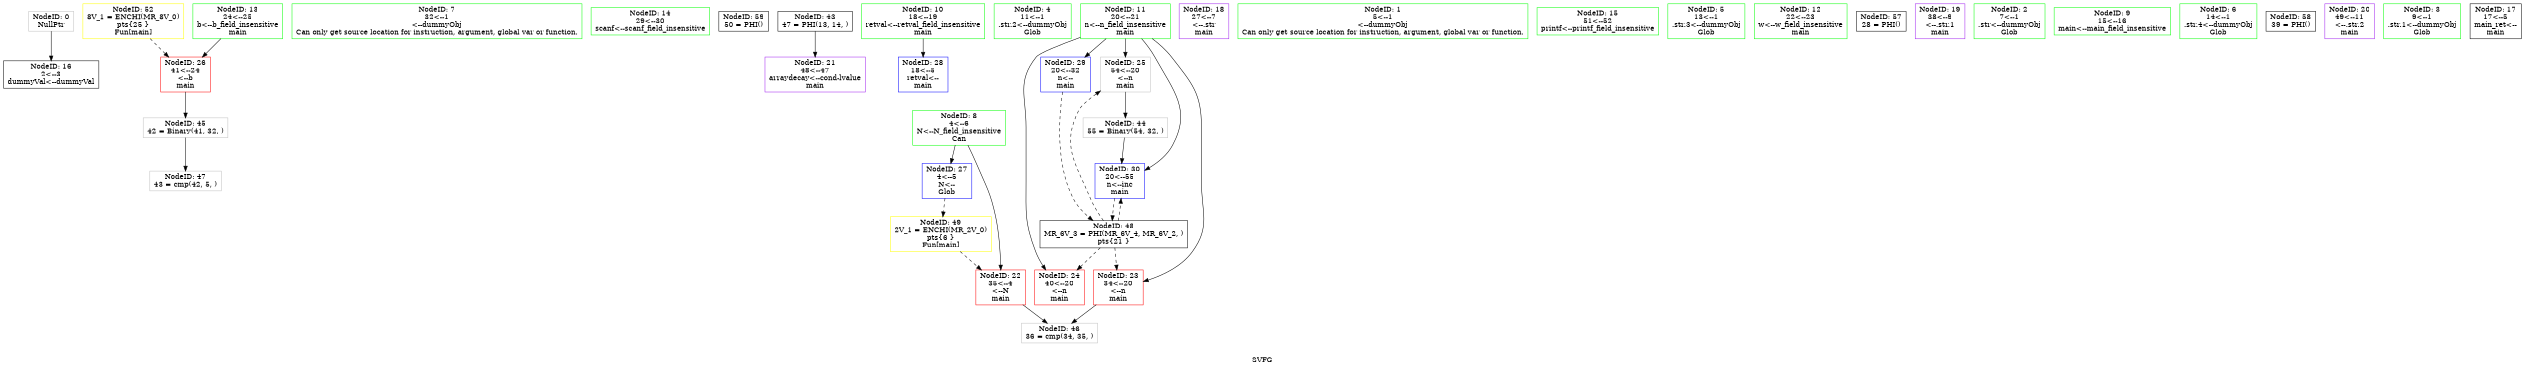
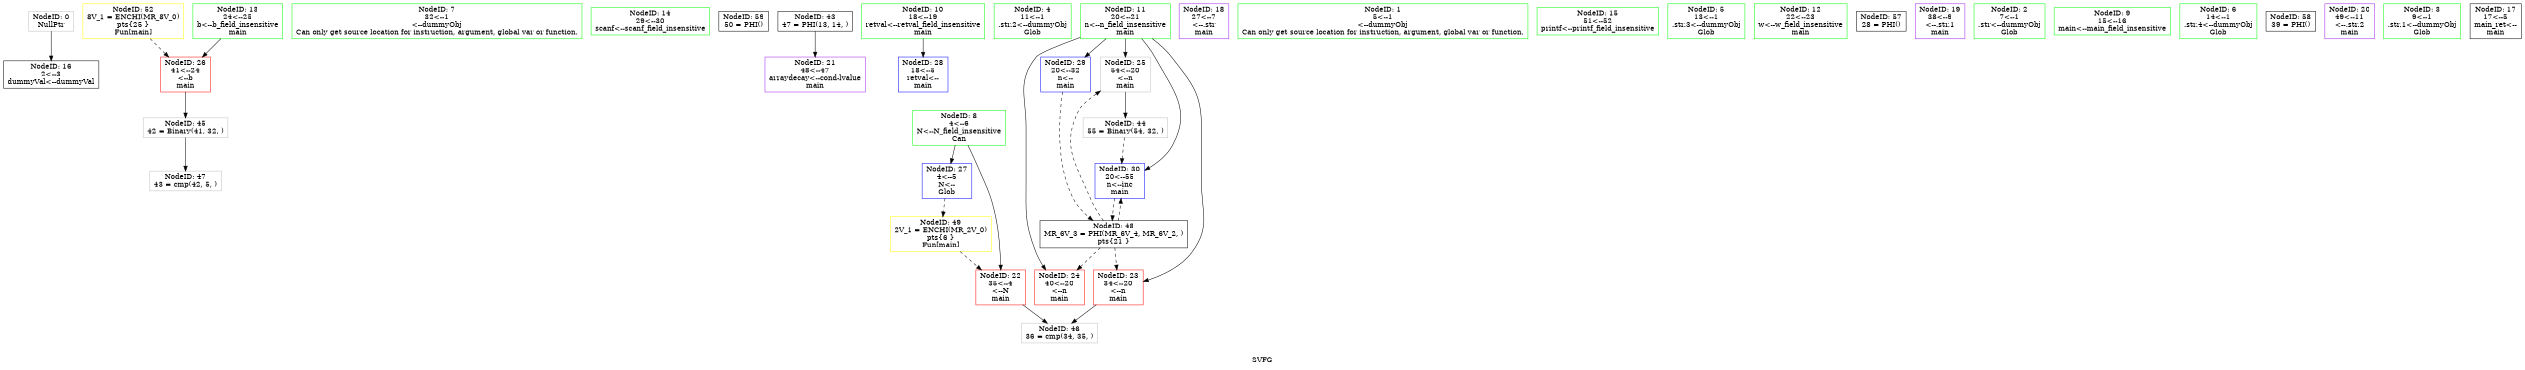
edge "NodeID: 44" -> "NodeID: 30": style solid -> dashed
